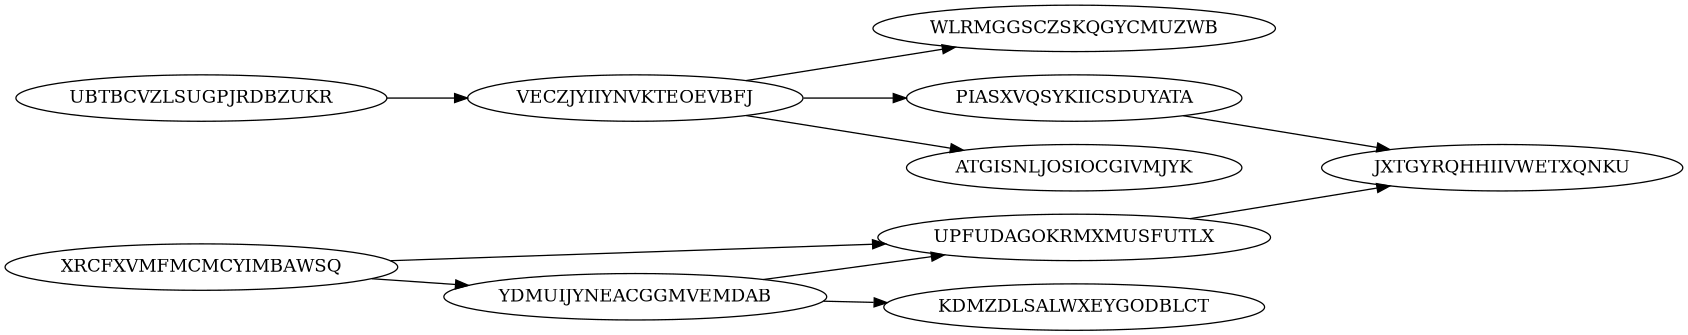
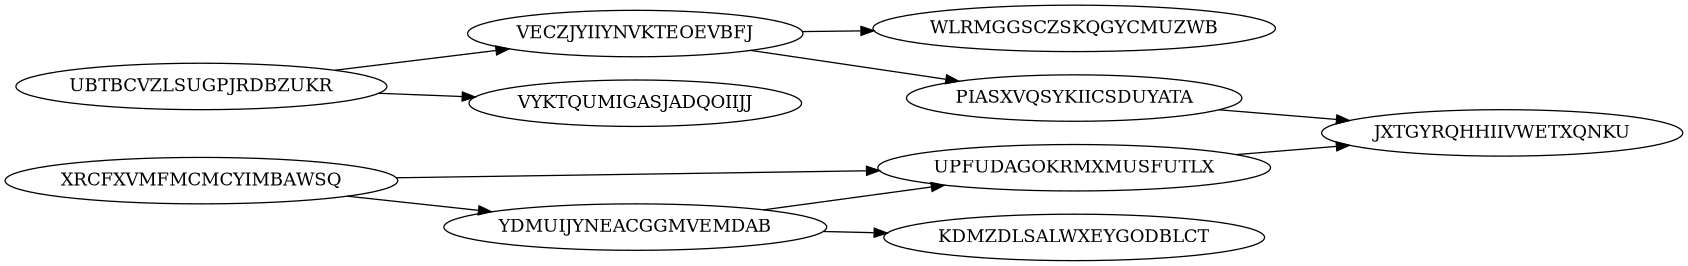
node "VYKTQUMIGASJADQOIIJJ": added
node "ATGISNLJOSIOCGIVMJYK": removed
